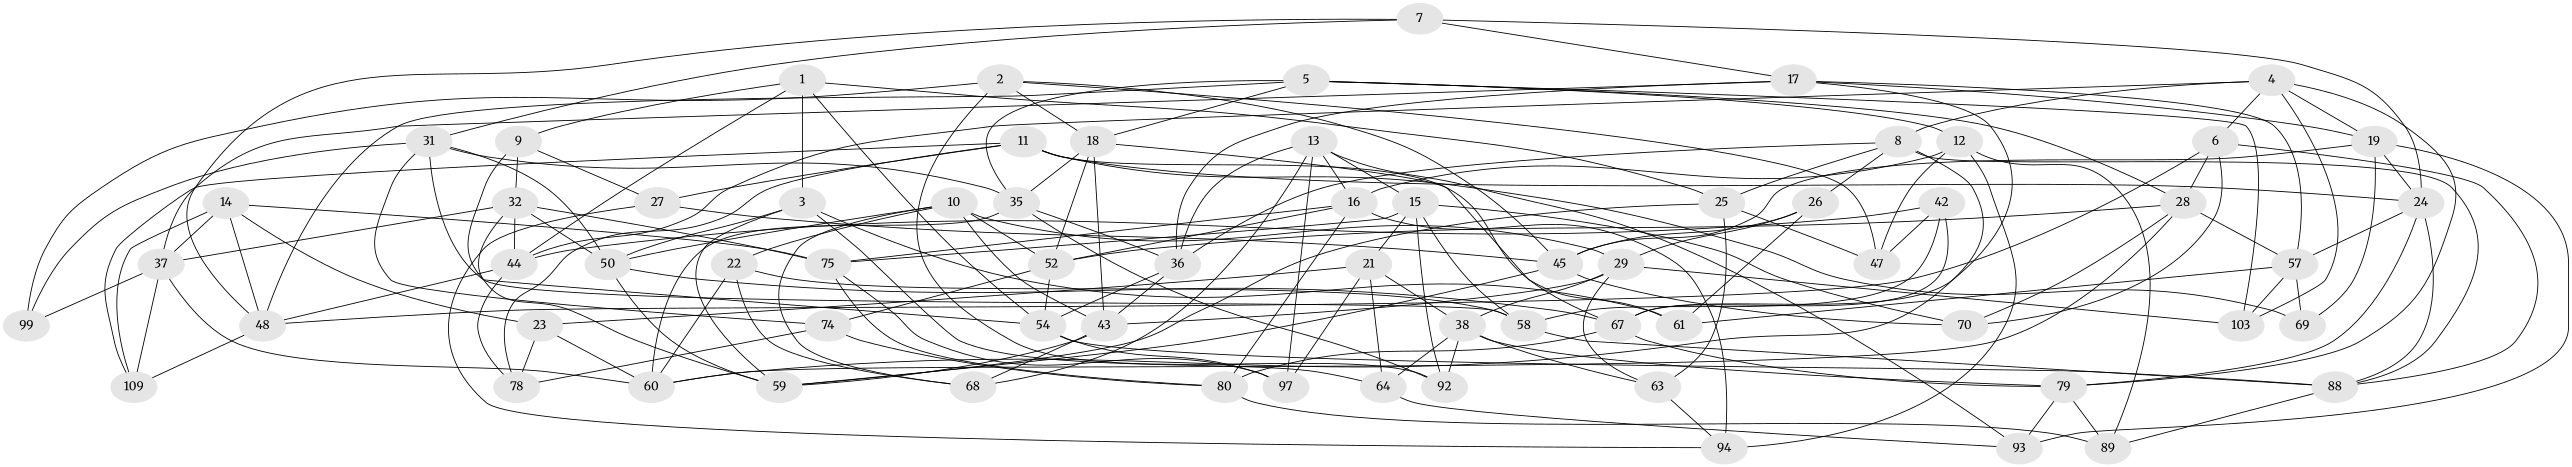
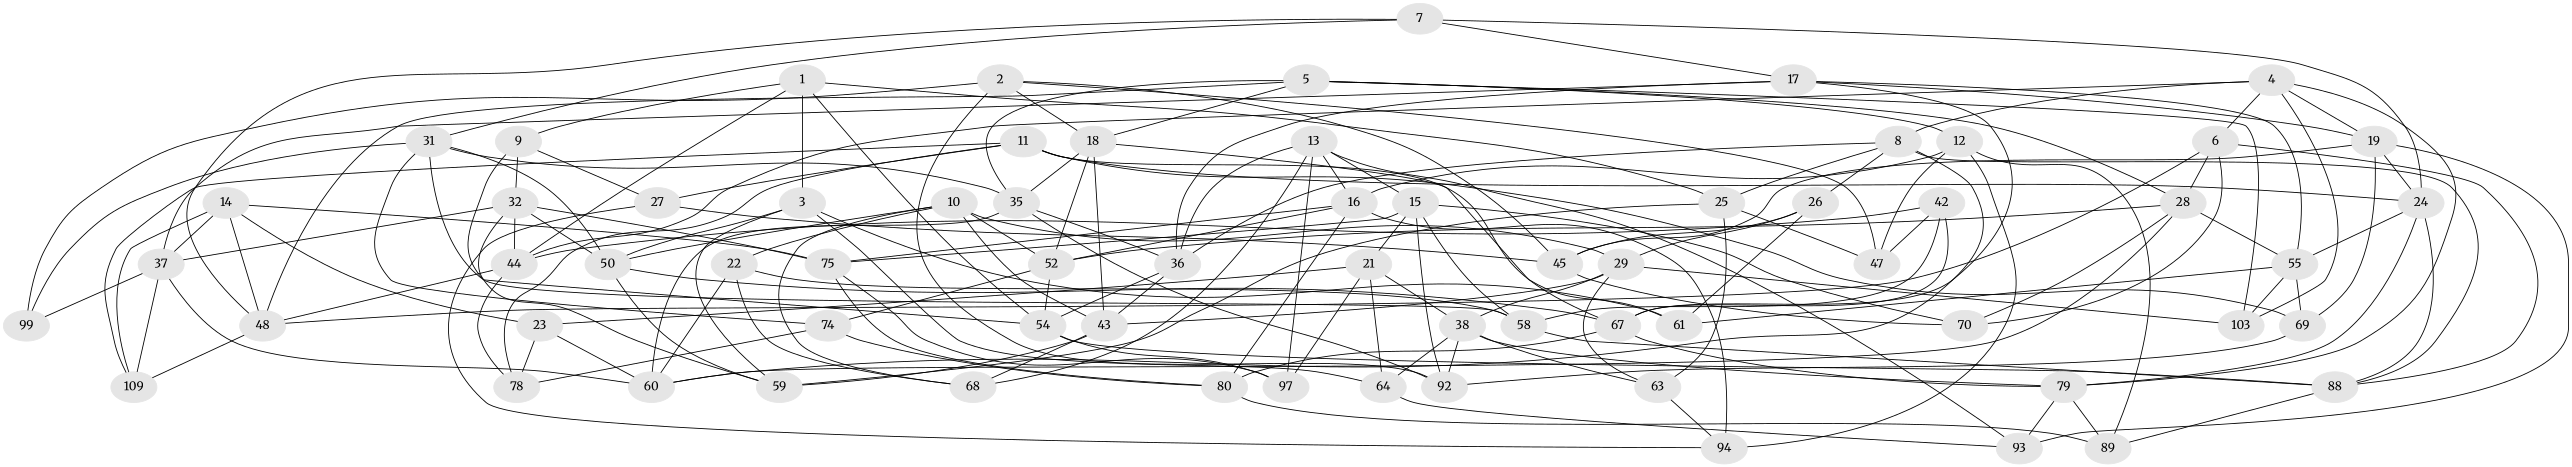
node "57": label "57" -> "55"
edge "45" -- "59": removed
edge "69" -- "92": added
